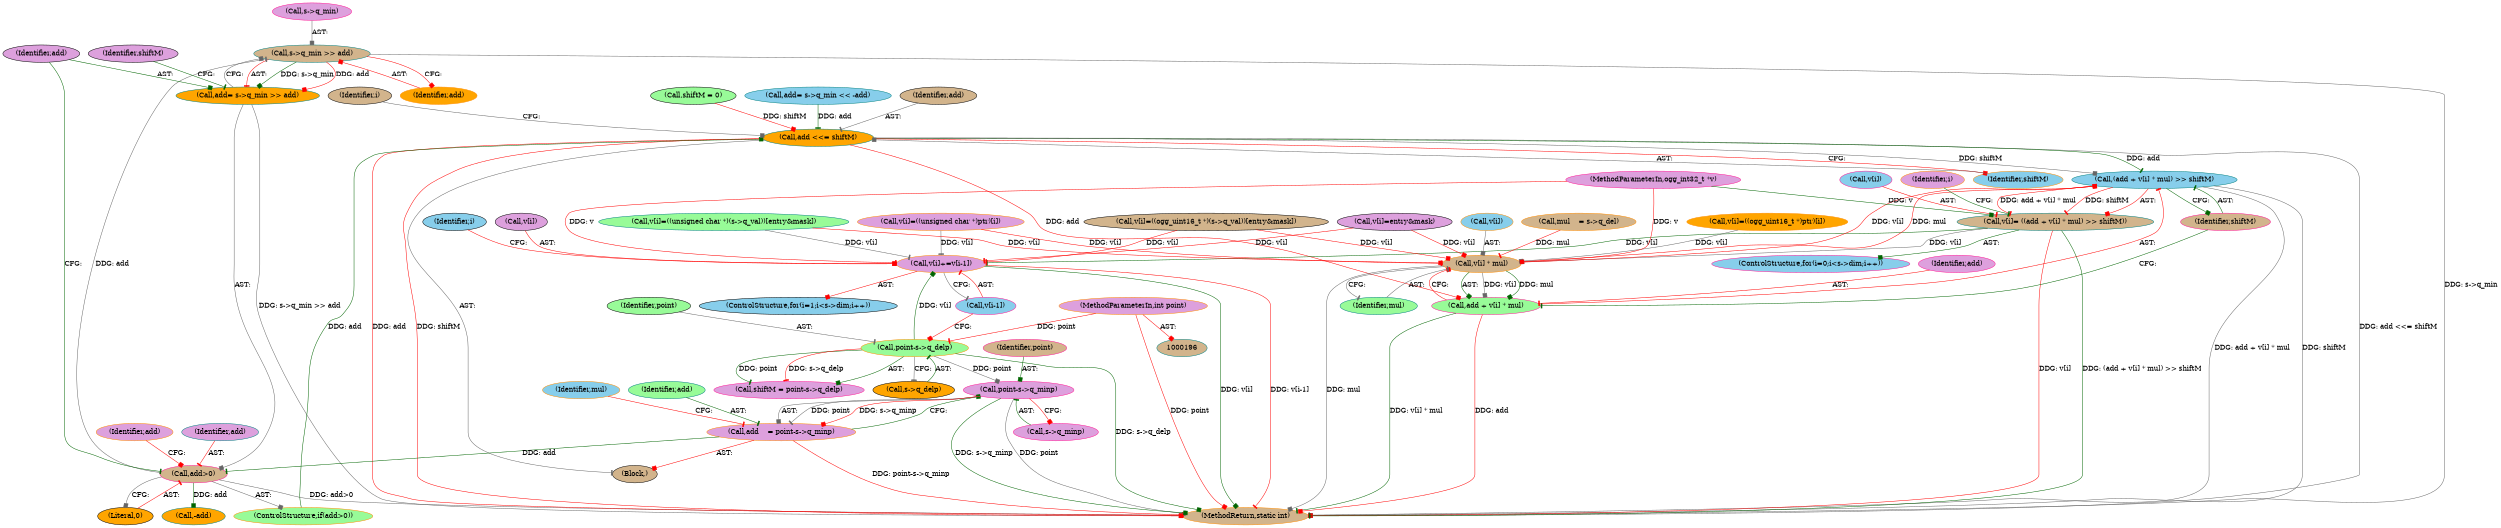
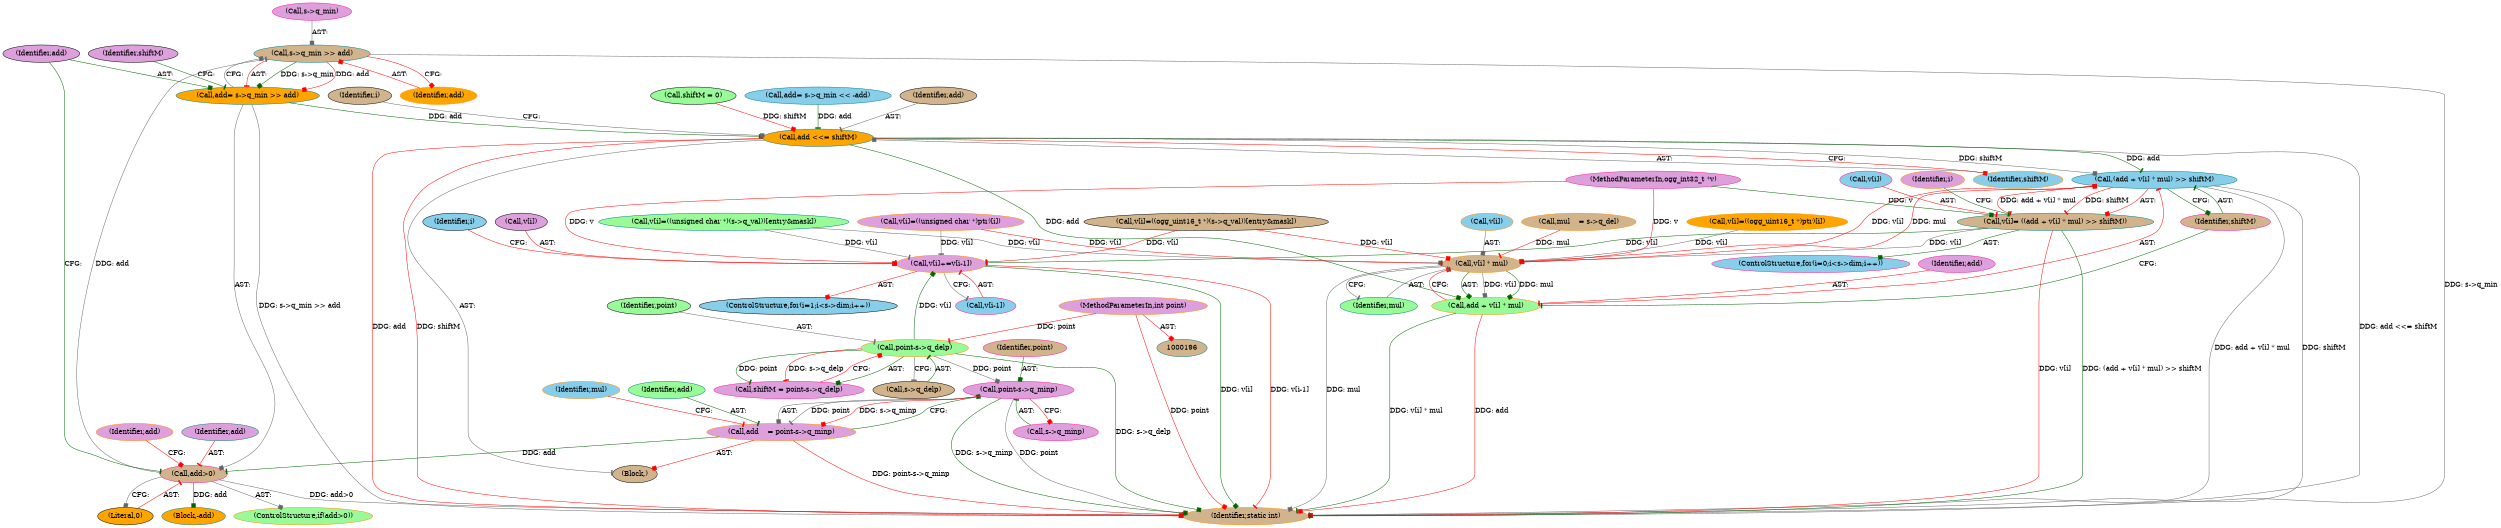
edge "(ControlStructure,if(add>0))" -> "(Call,add <<= shiftM)": now "(Call,add= s->q_min >> add)" -> "(Call,add <<= shiftM)"
node "(Call,v[i]=entry&mask)": removed
edge "(Call,add <<= shiftM)" -> "(Call,add + v[i] * mul)": color red -> darkgreen
edge "(Call,v[i]=((unsigned char *)(s->q_val))[entry&mask])" -> "(Call,v[i] * mul)": color red -> gray40
node "(Call,add + v[i] * mul)": color deeppink -> darkorange
edge "(Call,v[i-1])" -> "(Call,point-s->q_delp)": now "(Call,shiftM = point-s->q_delp)" -> "(Call,point-s->q_delp)"
node "(Call,s->q_delp)": fillcolor orange -> tan
node "(Call,-add)": label "(Call,-add)" -> "(Block,-add)"
node "(MethodReturn,static int)": label "(MethodReturn,static int)" -> "(Identifier,static int)"
